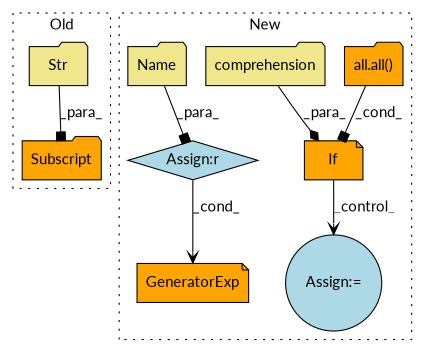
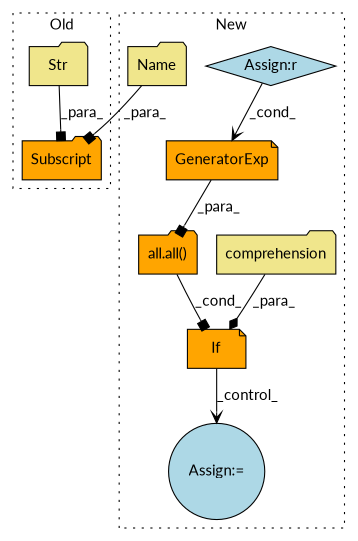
edge "Name" -> "Assign:r": now "Name" -> "Subscript"
edge "GeneratorExp" -> "all.all()": added, label "_para_"
